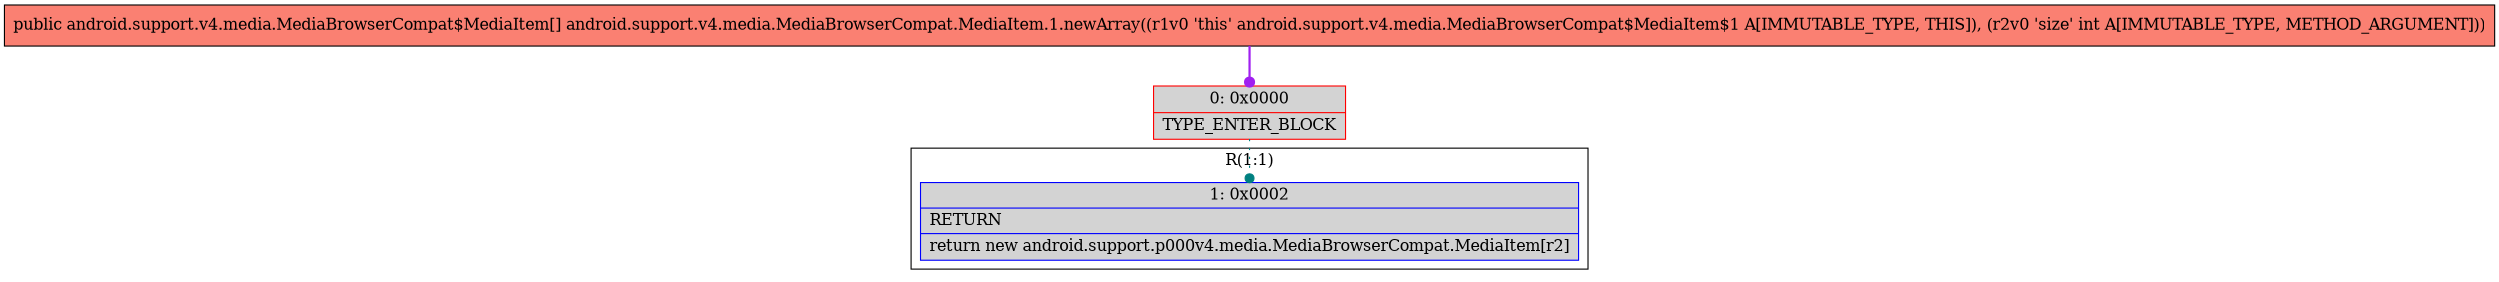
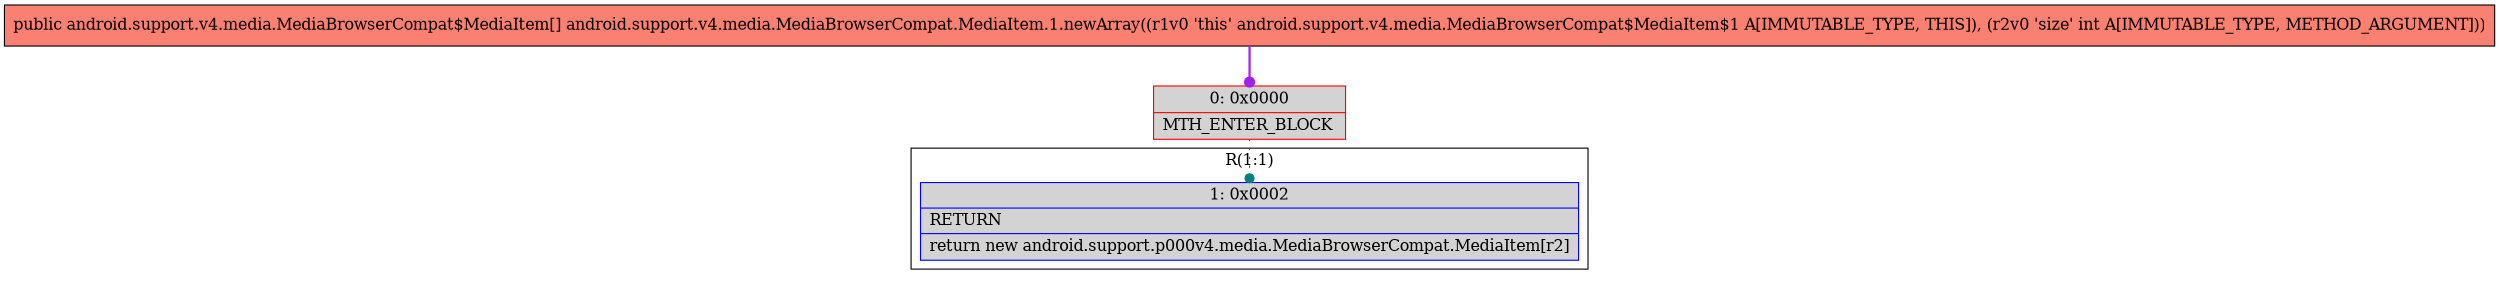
node "0: 0x0000": text "TYPE_ENTER_BLOCK" -> "MTH_ENTER_BLOCK"
